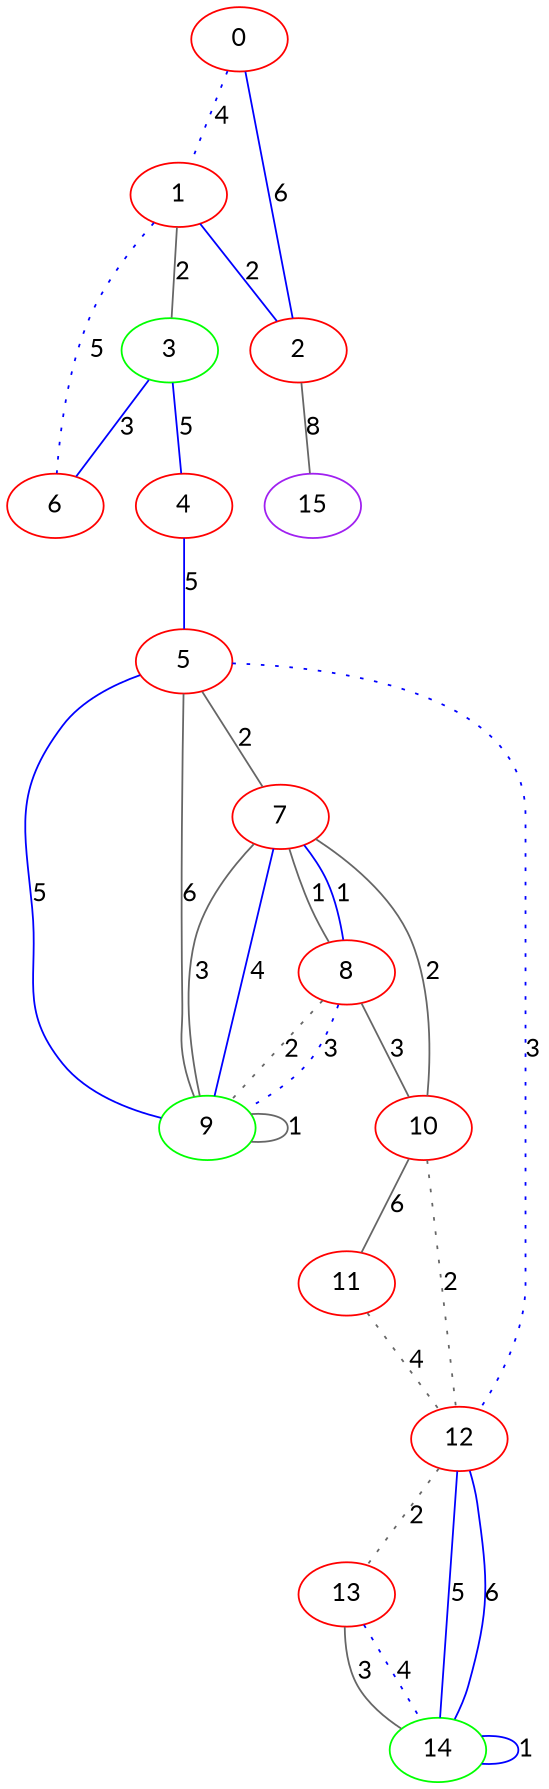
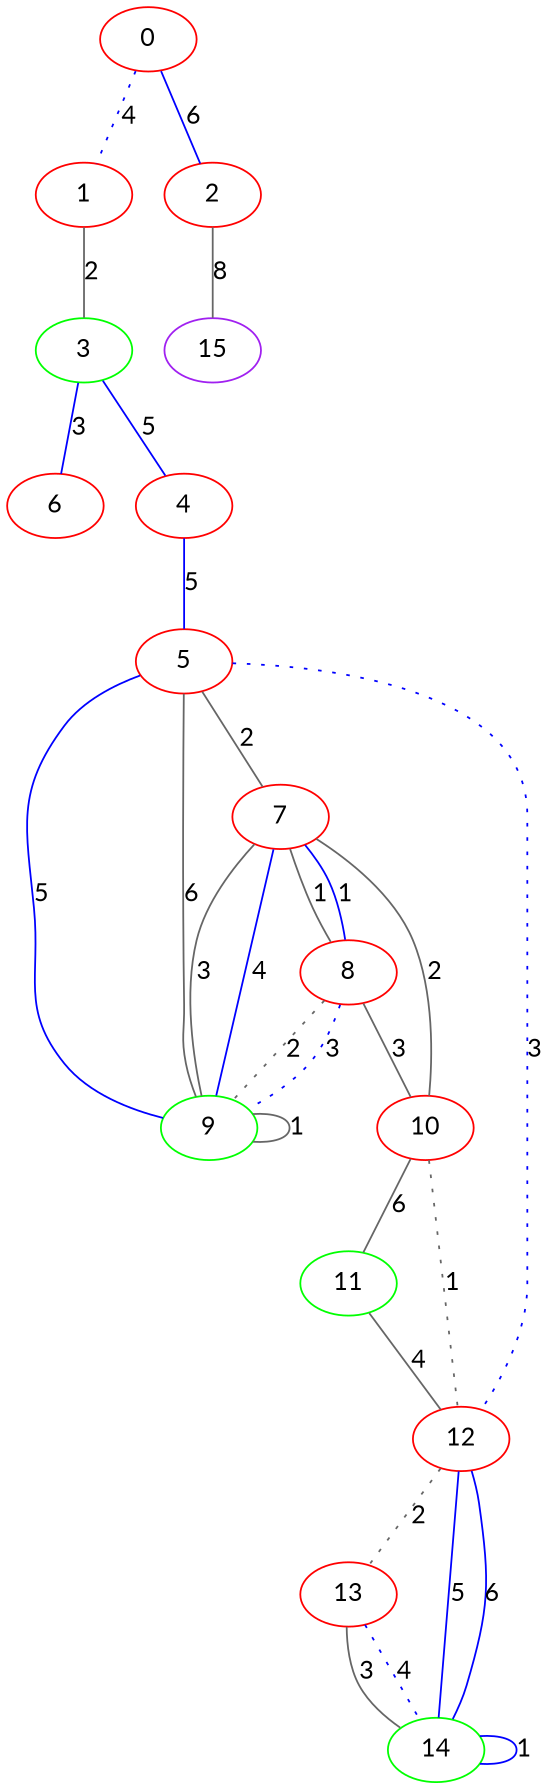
edge "1" -- "2": removed, label "2"
edge "1" -- "6": removed, label "5"
node "11": color red -> green
edge "10" -- "12": label "2" -> "1"
edge "11" -- "12": style dotted -> solid
